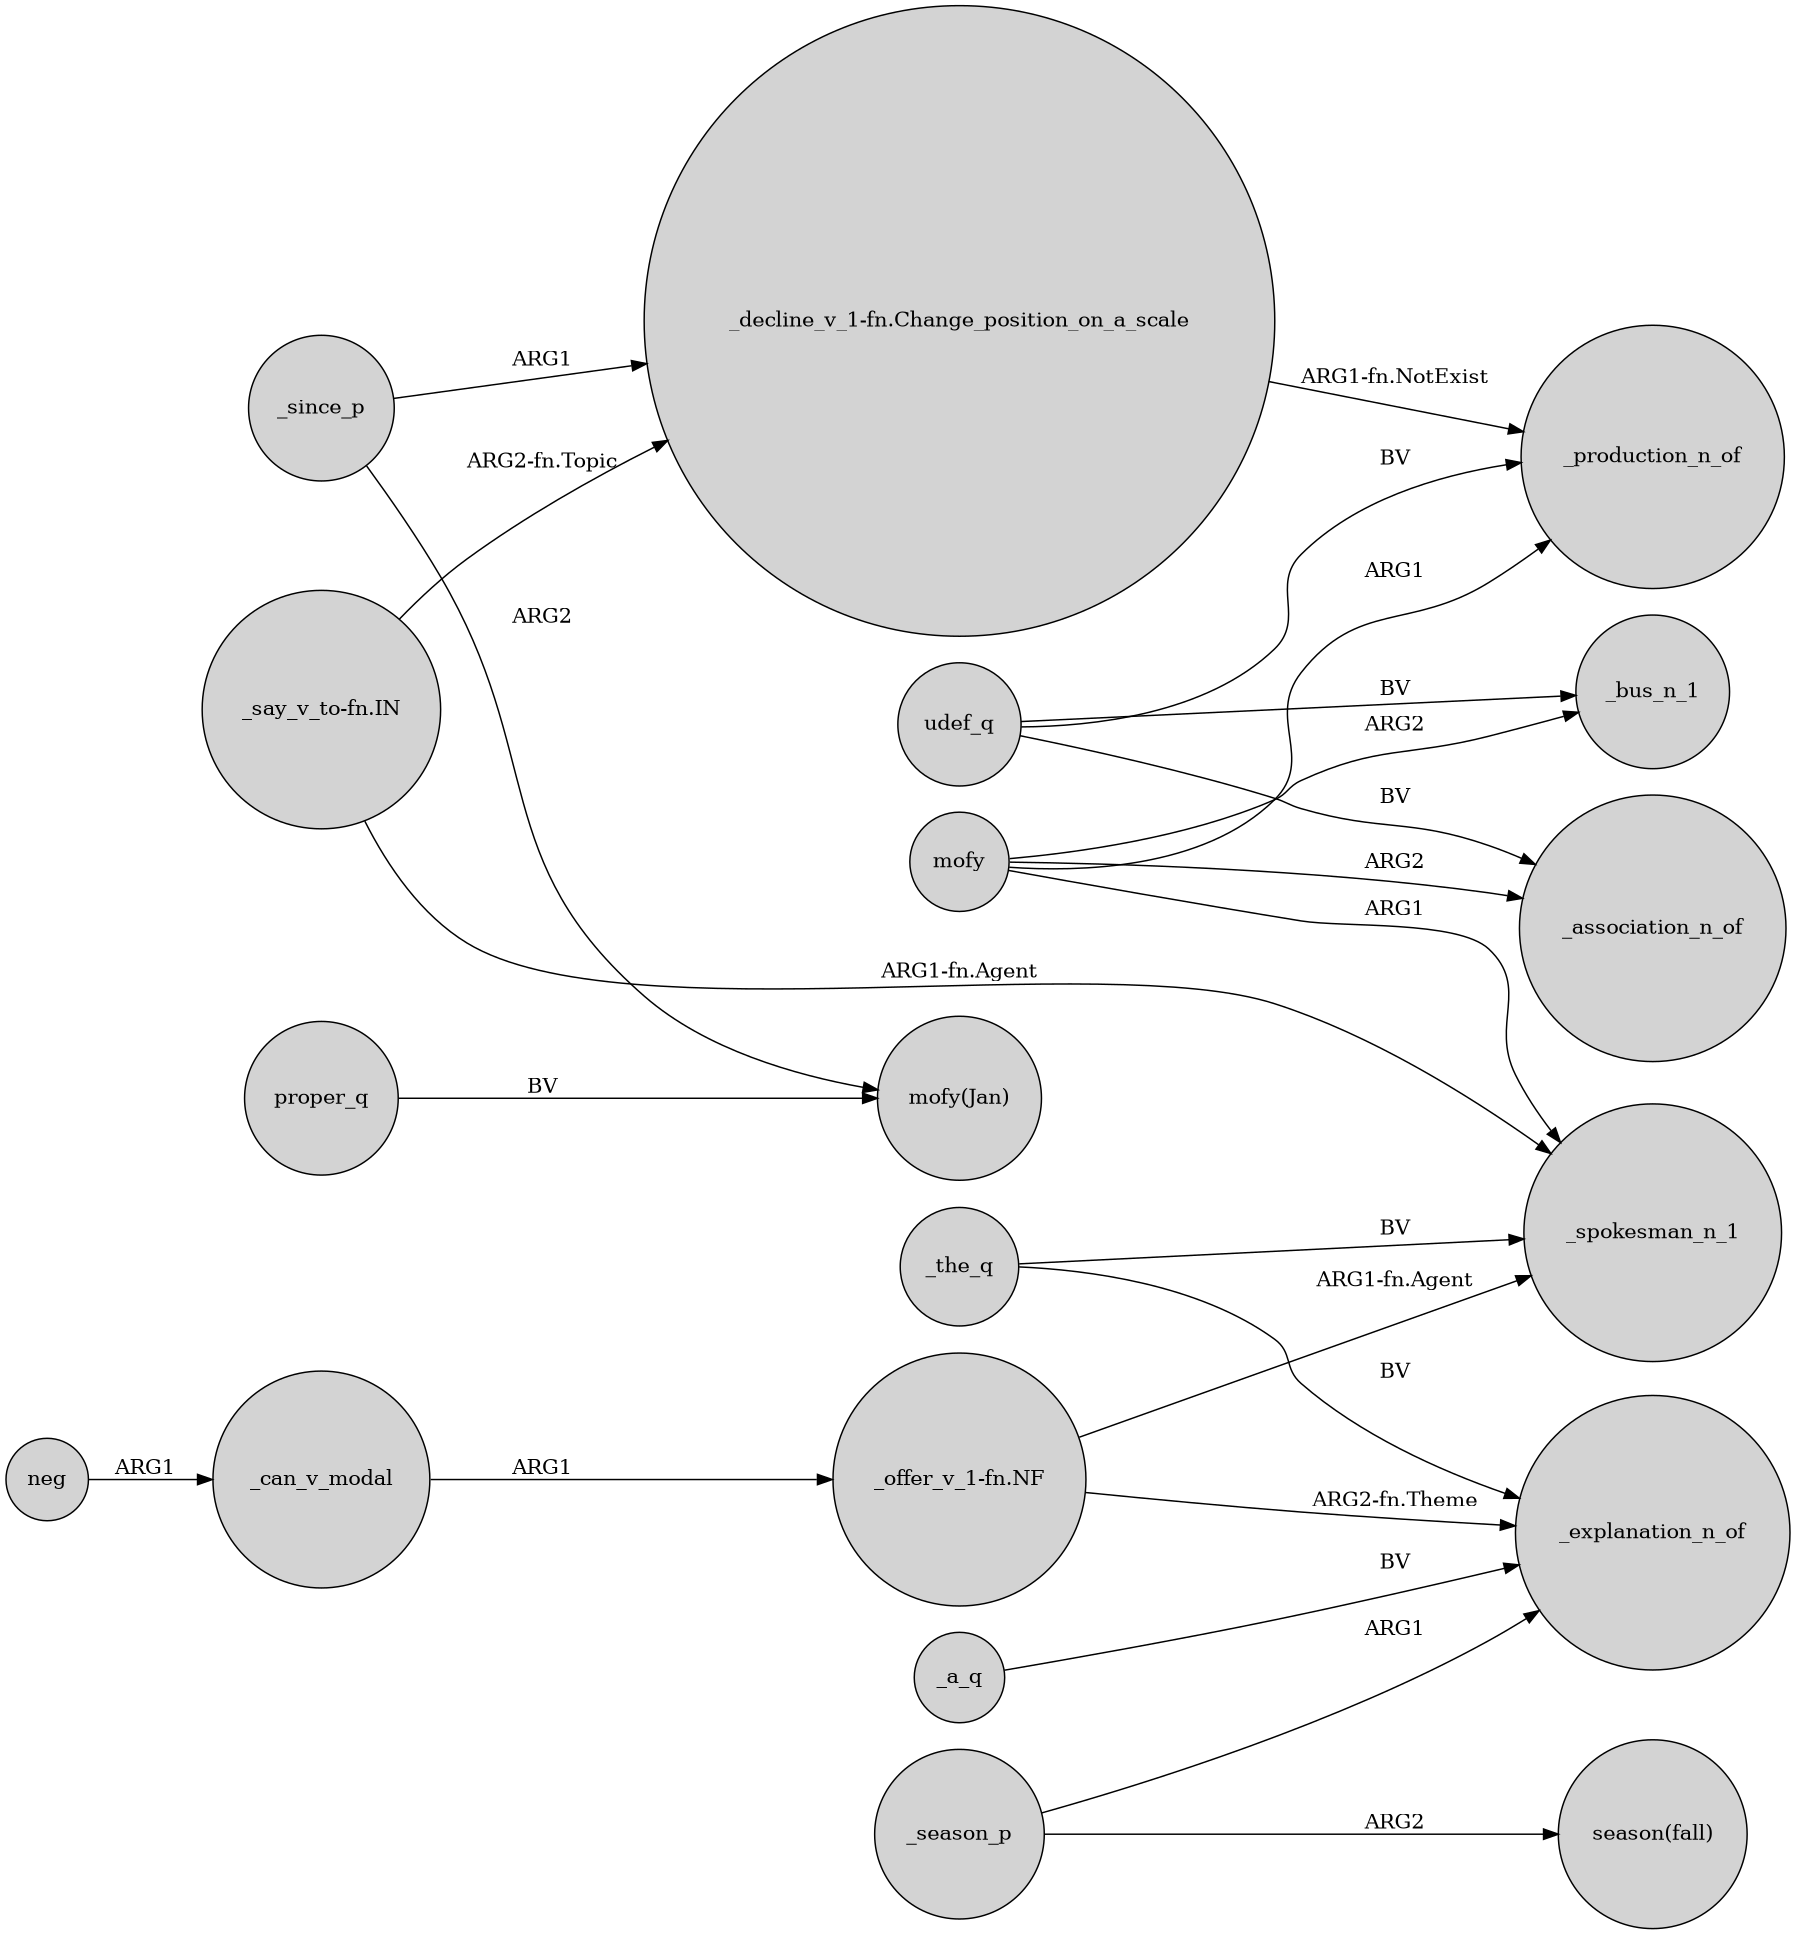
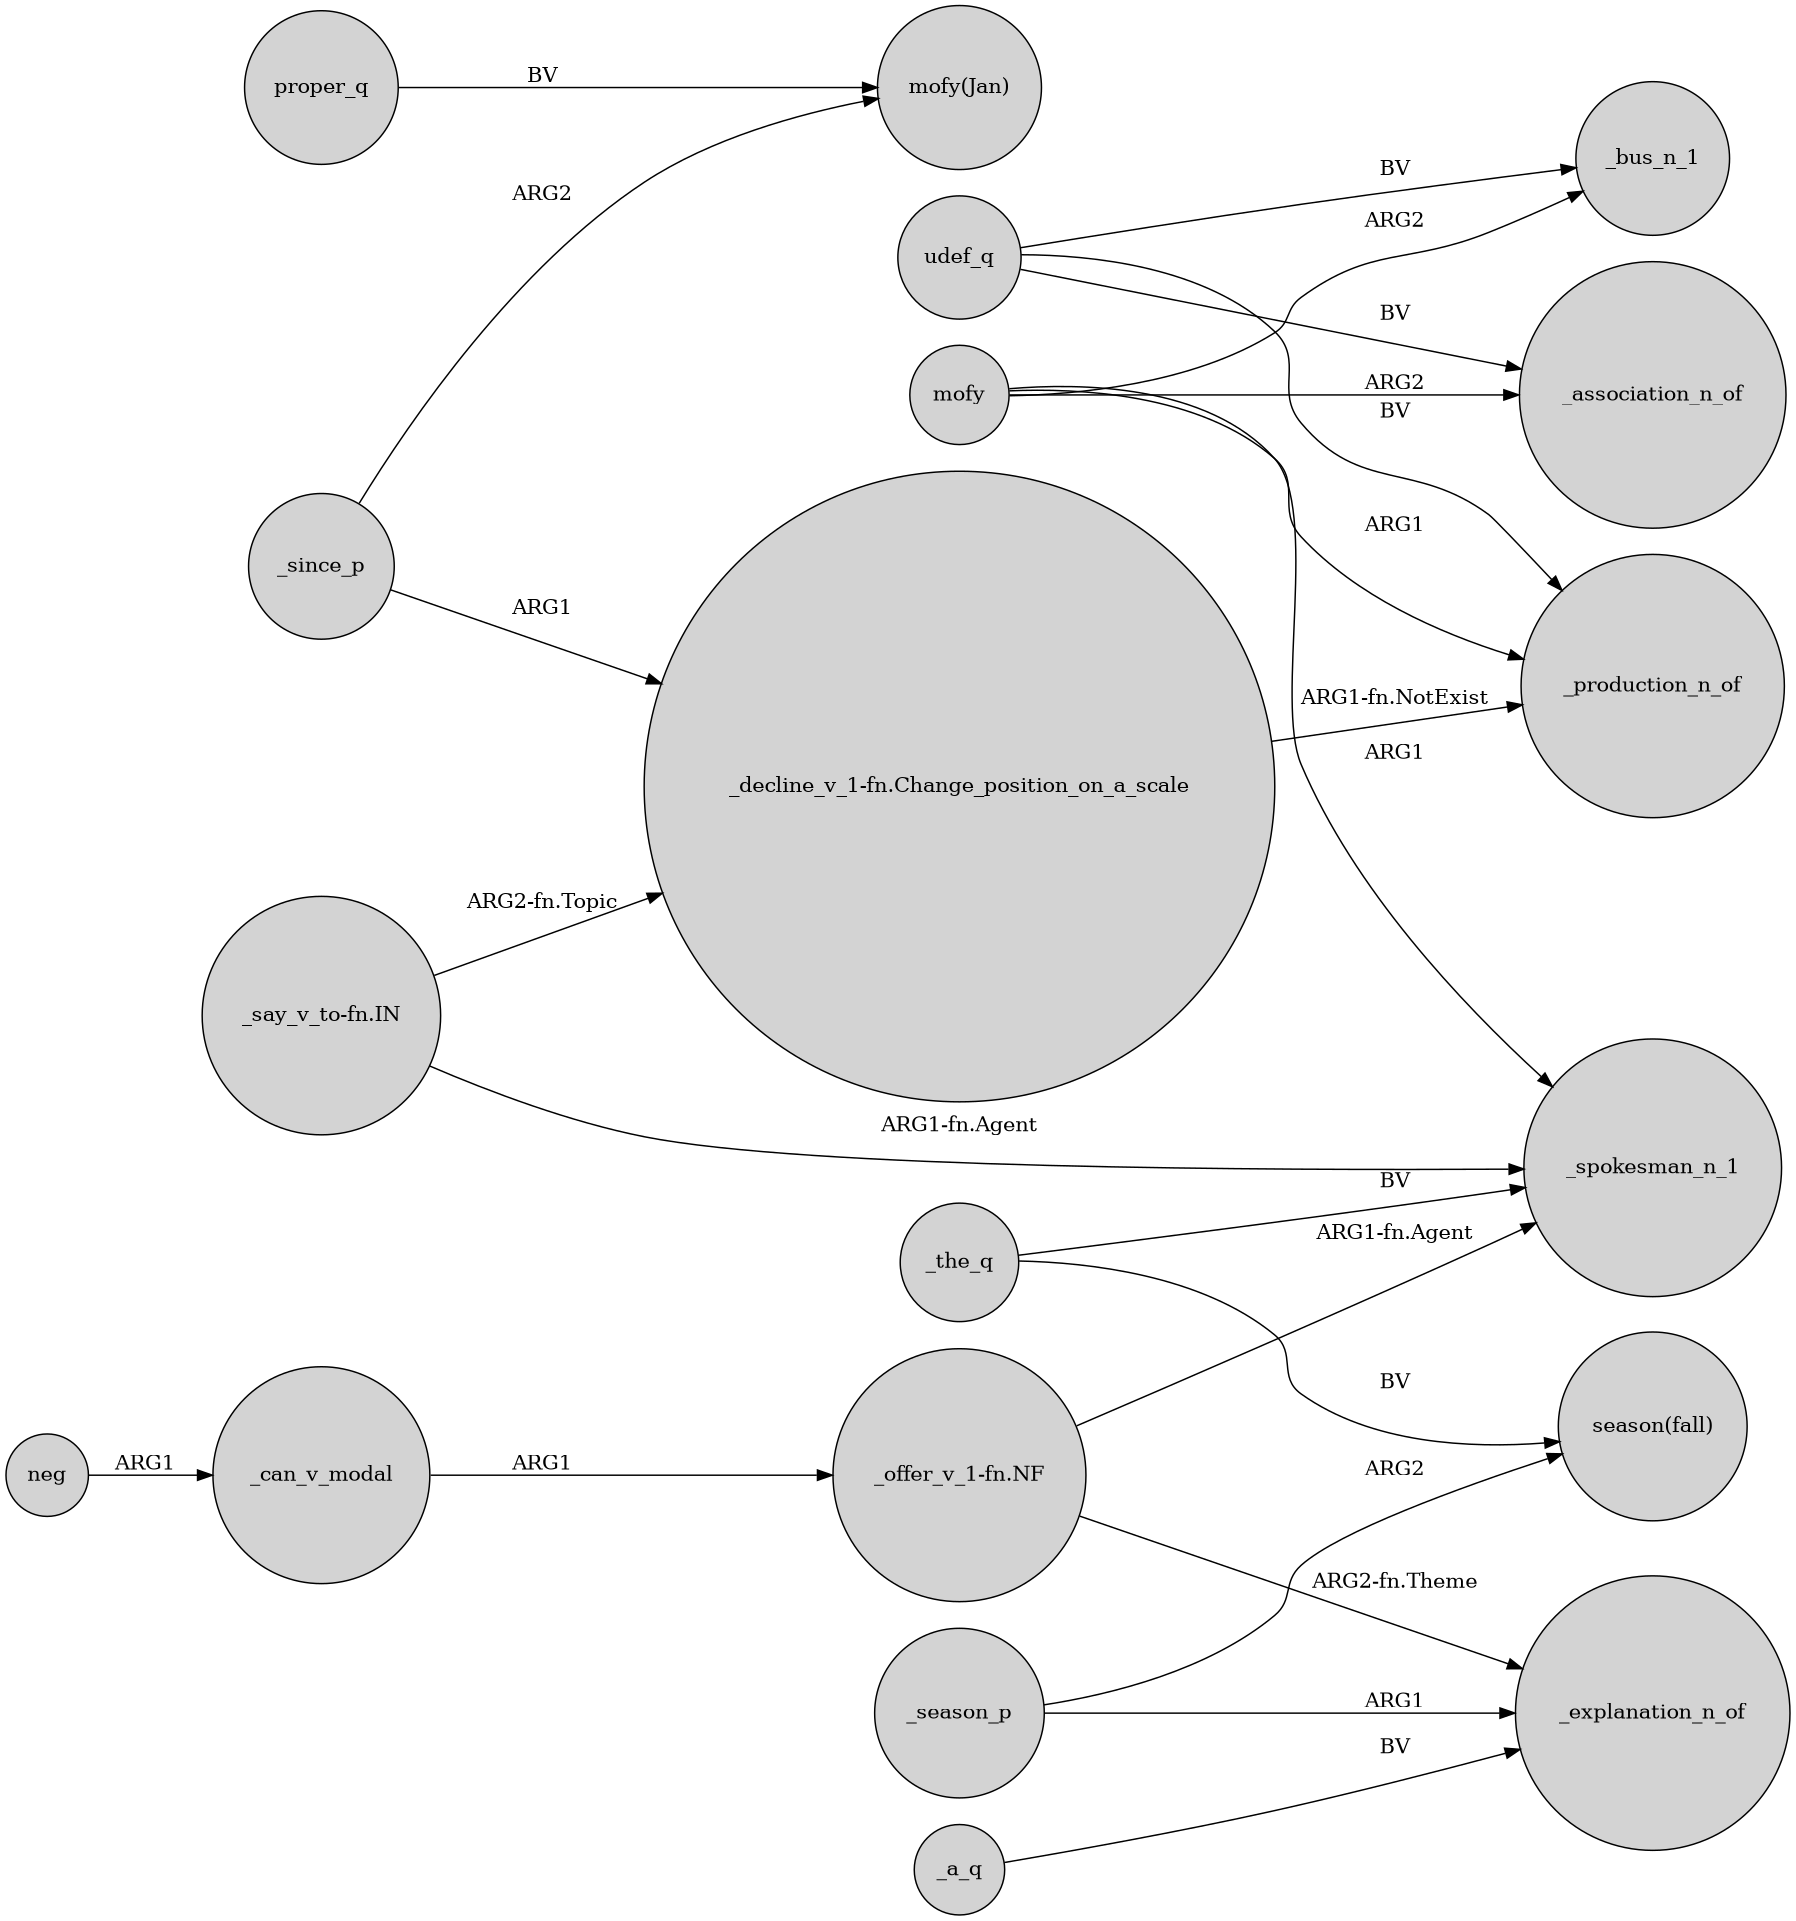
edge "_the_q" -> "_explanation_n_of": now "_the_q" -> "season(fall)"
